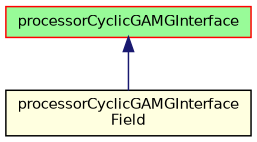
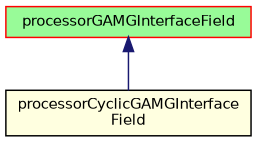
node "processorCyclicGAMGInterface": label "processorCyclicGAMGInterface" -> "processorGAMGInterfaceField"
